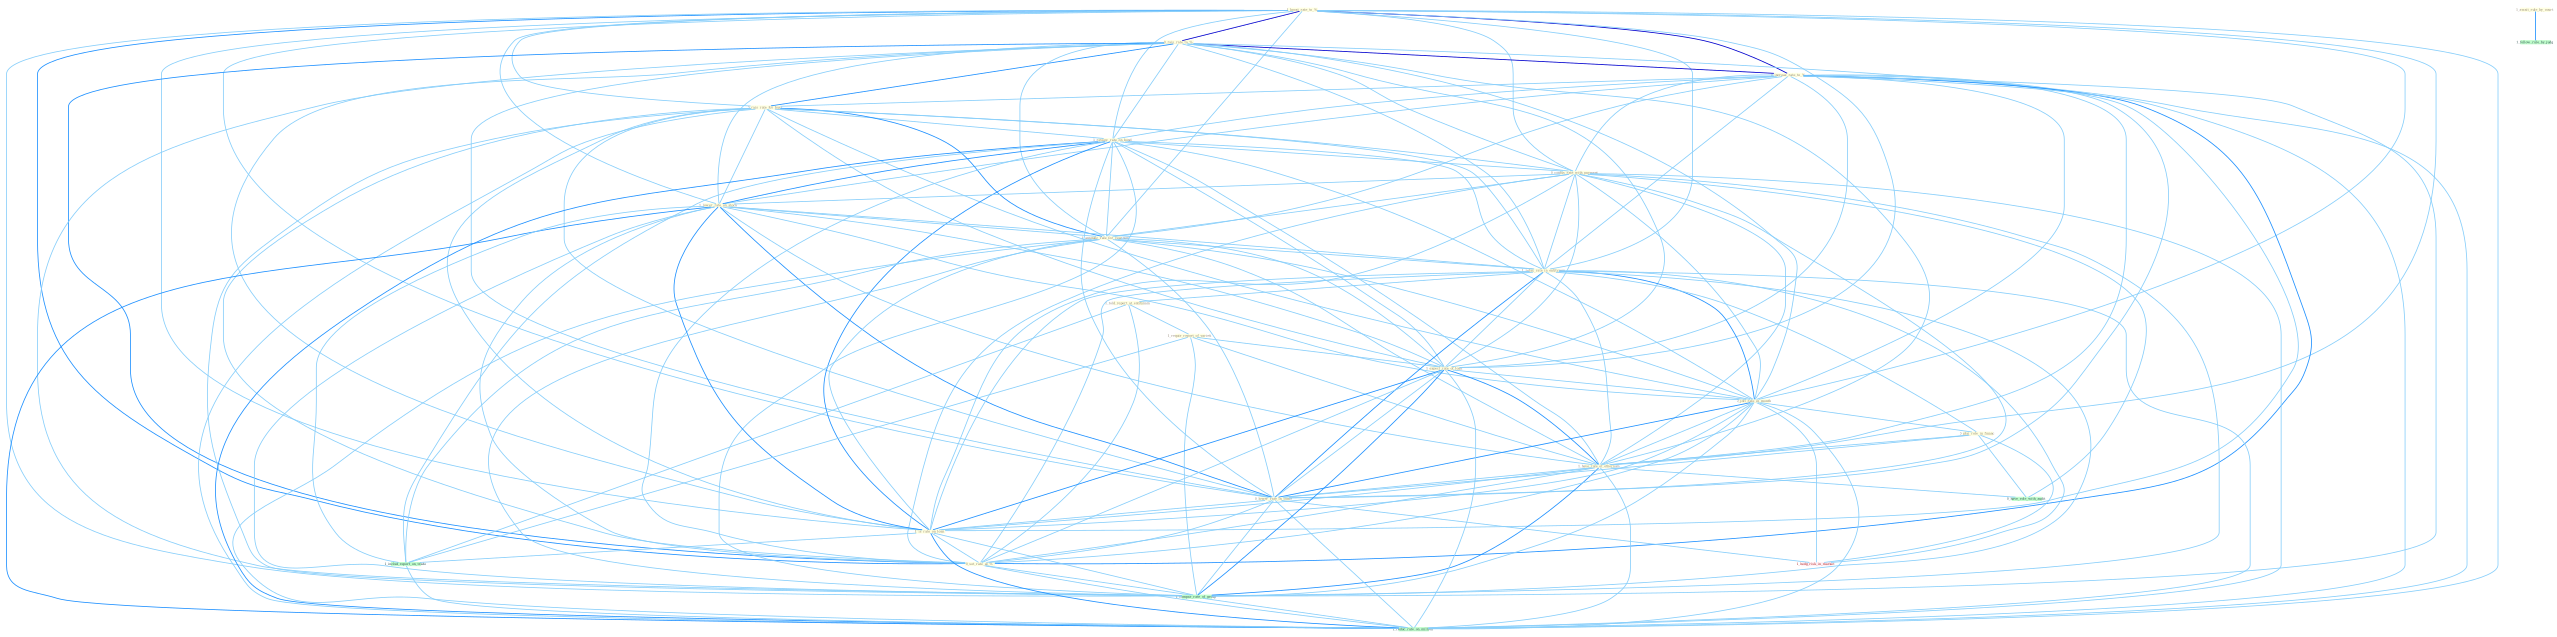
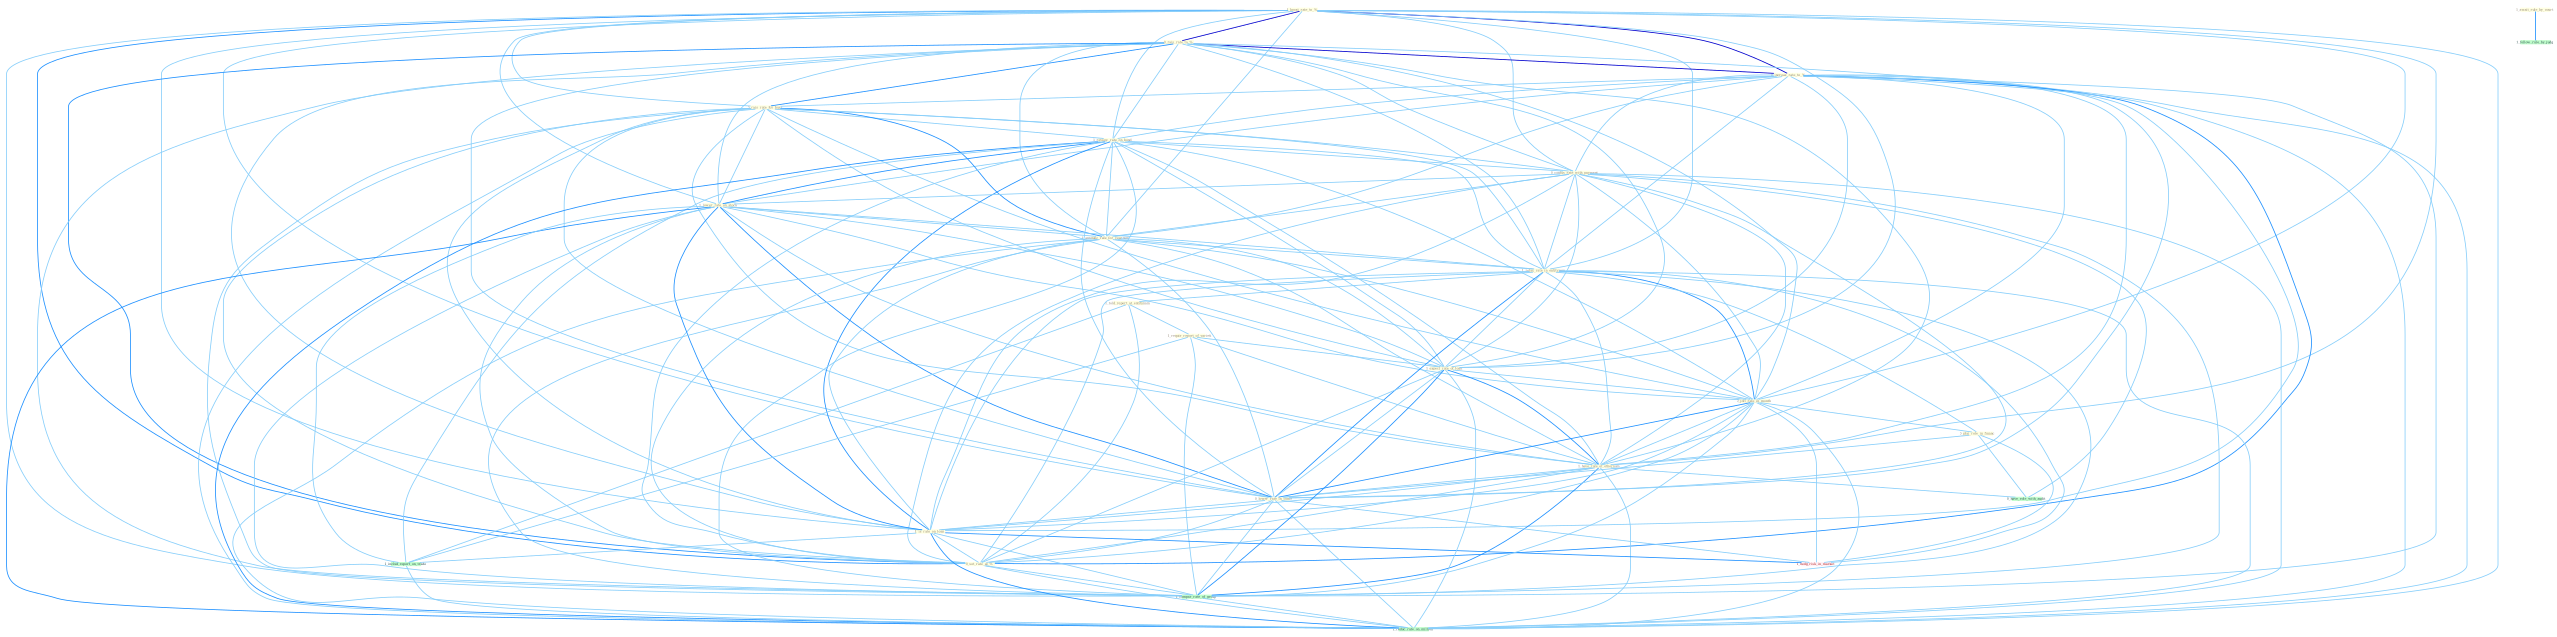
edge "1_announc_rate_for_yearnum" -- "1_includ_report_on_trade": now "1_announc_rate_for_yearnum" -- "0_set_rate_at_%"
edge "0_plai_role_in_financ" -- "1_have_rate_of_othernum": now "0_rais_rate_for_busi" -- "1_have_rate_of_othernum"
edge "1_expect_rate_of_loan" -- "1_is_rate_on_loan": now "1_hedg_risk_in_market" -- "1_is_rate_on_loan"
